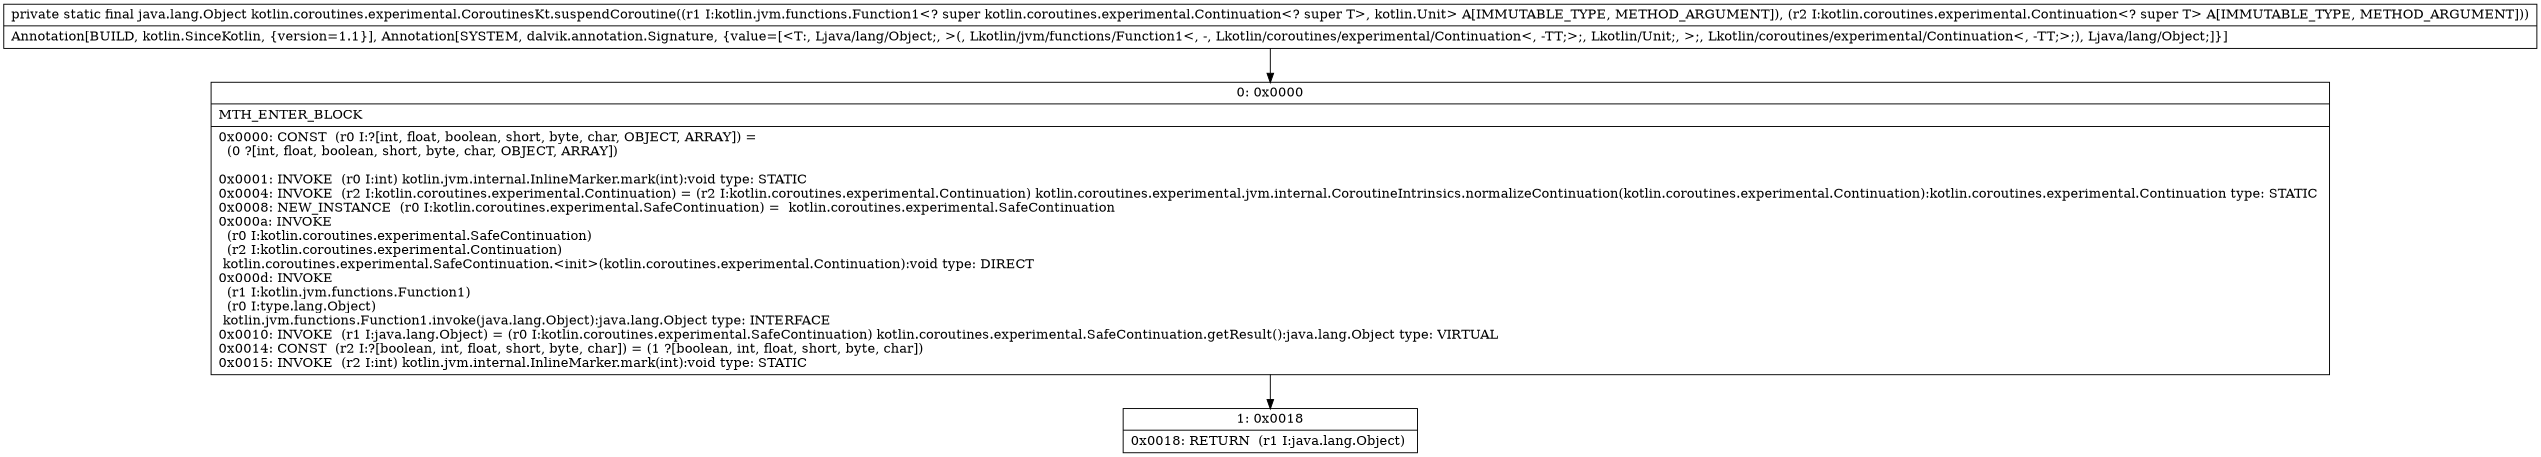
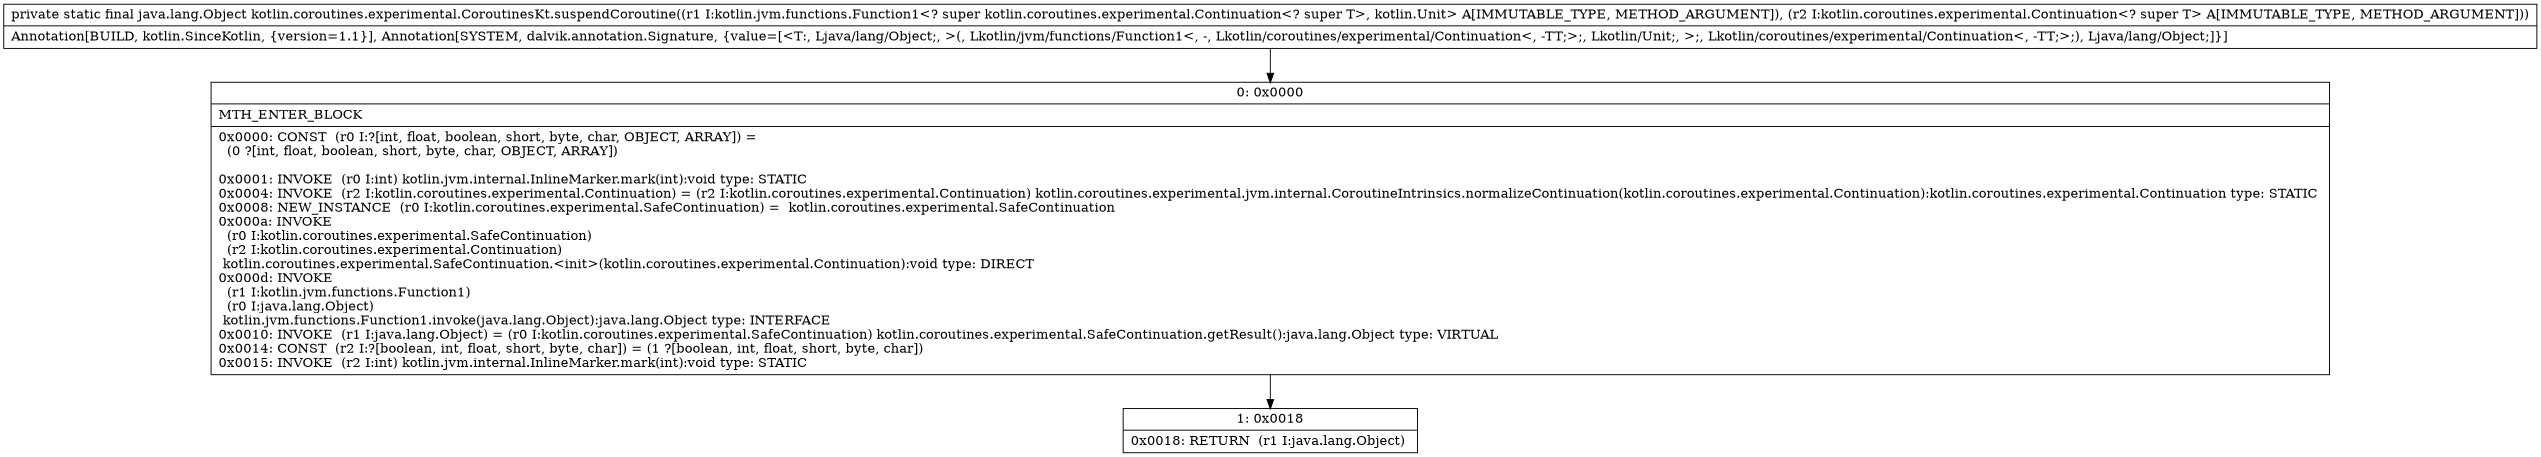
node "0: 0x0000": text "(r0 I:type.lang.Object)" -> "(r0 I:java.lang.Object)"
